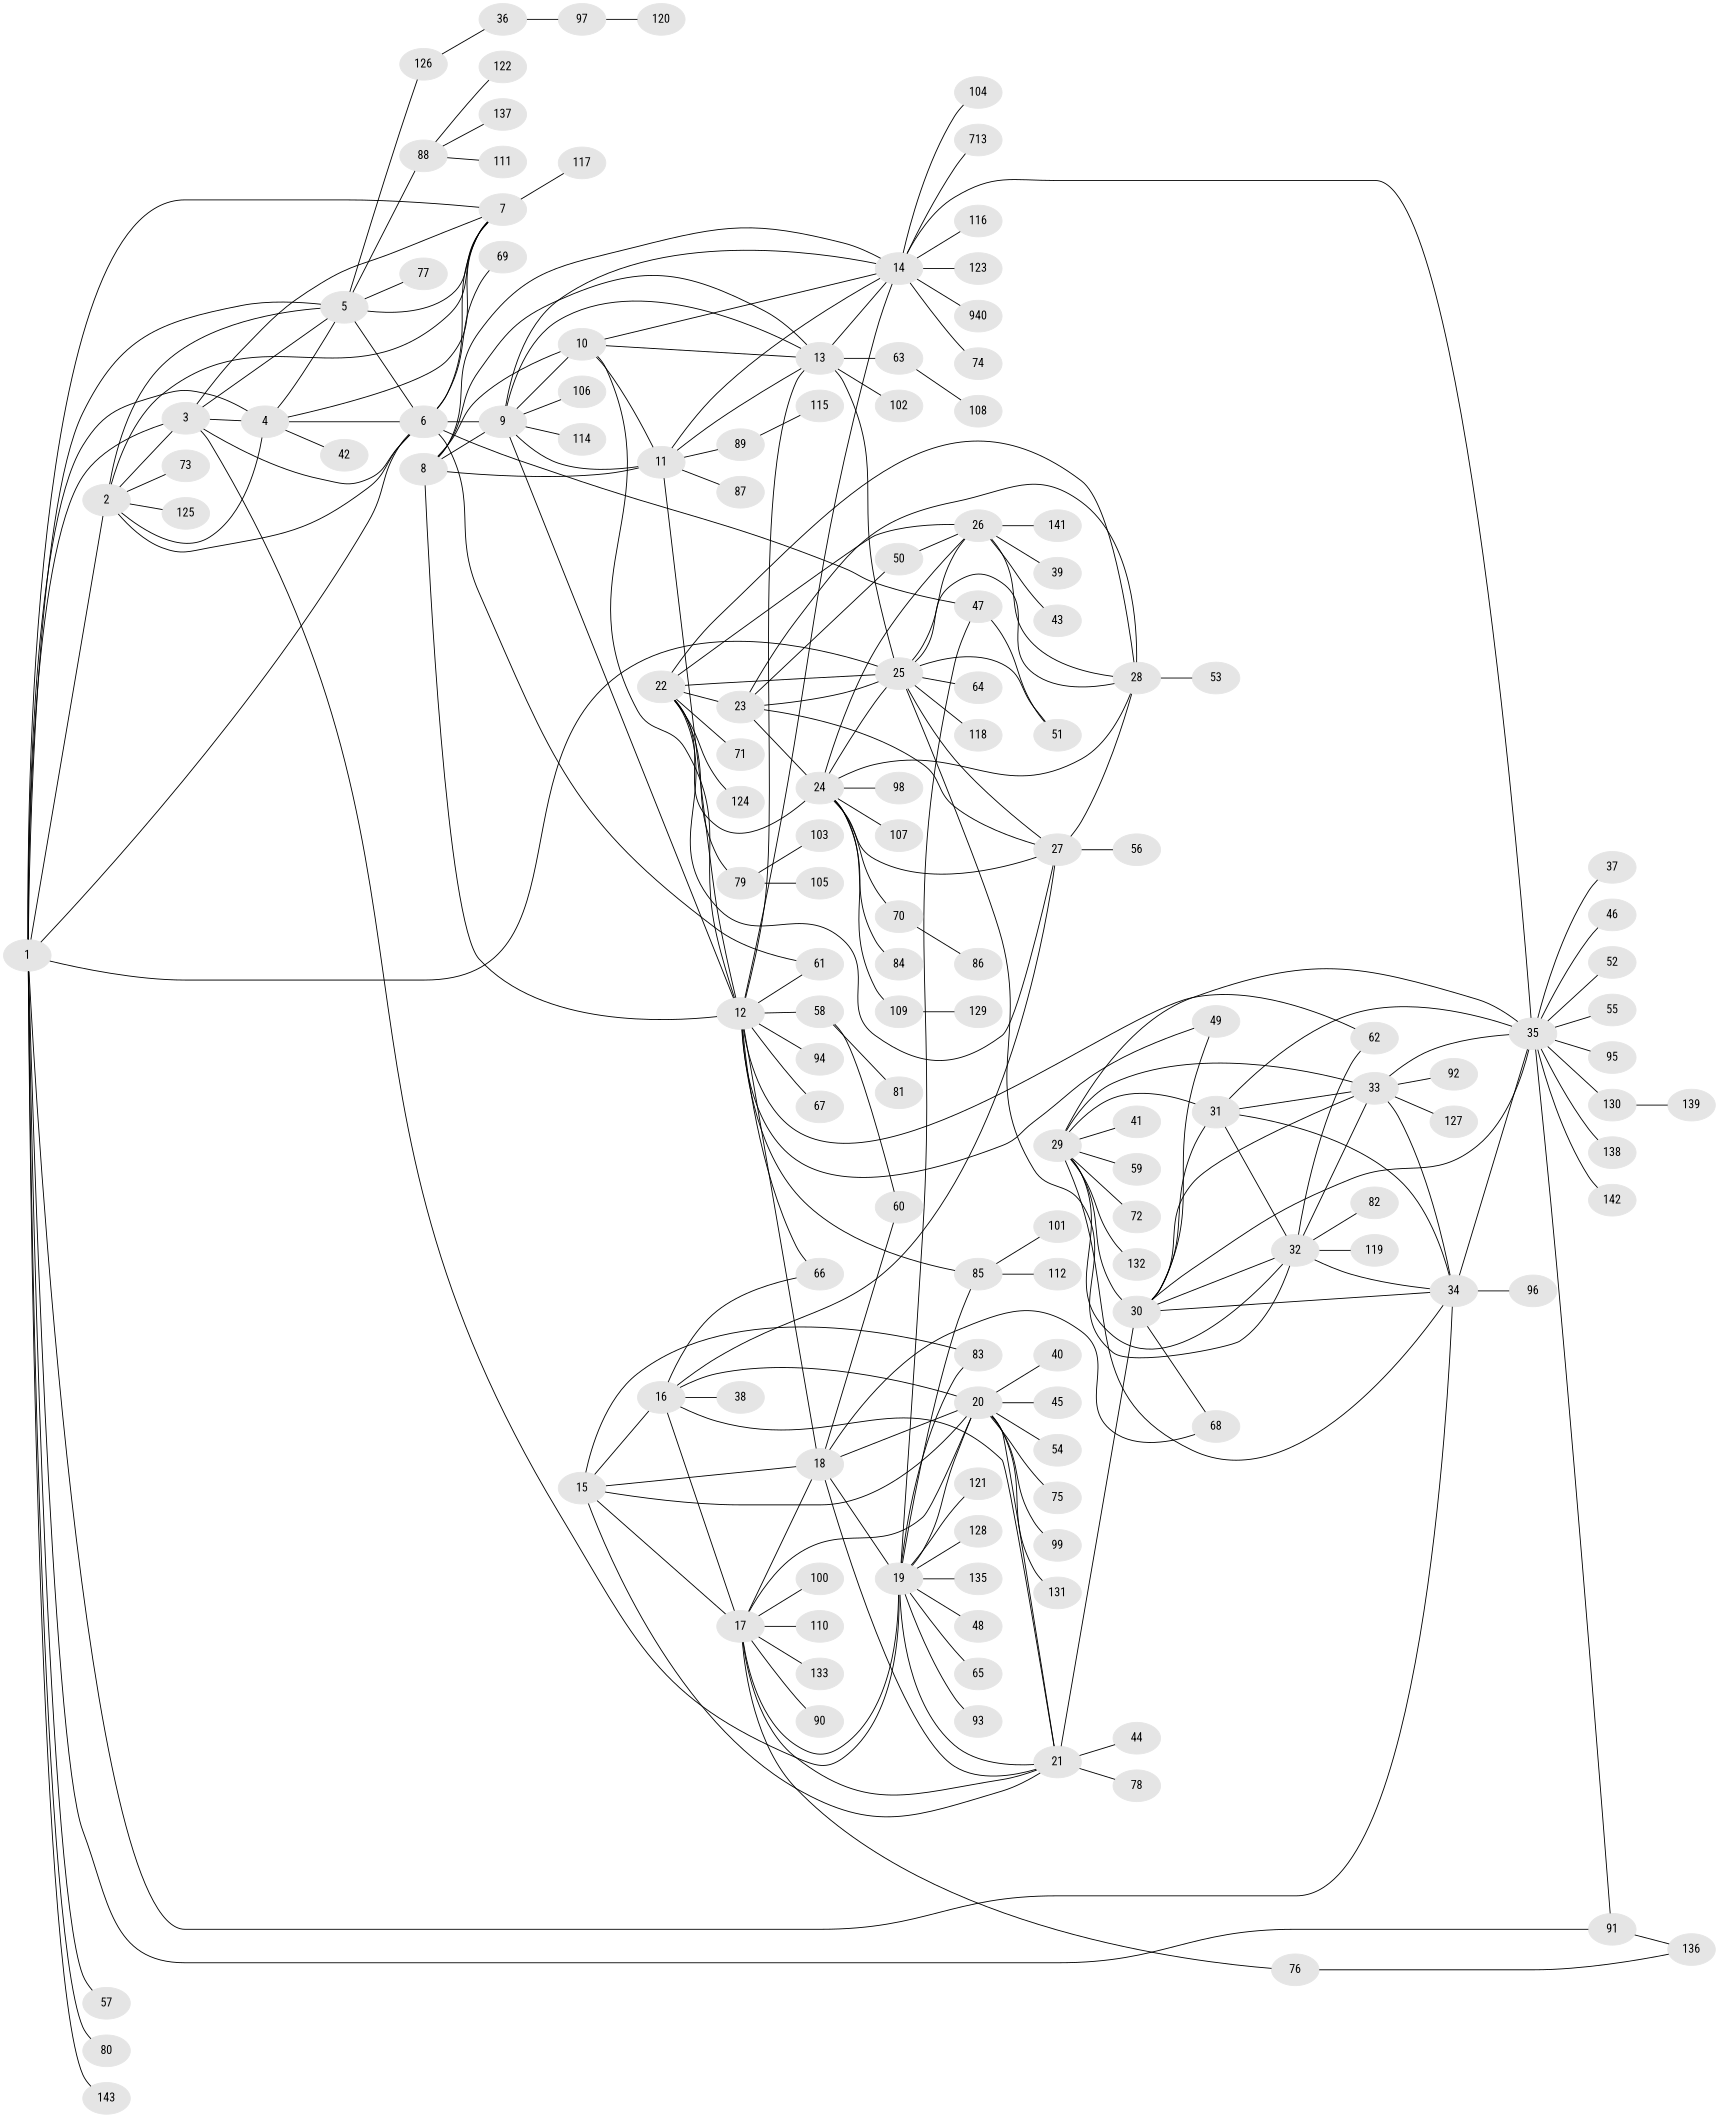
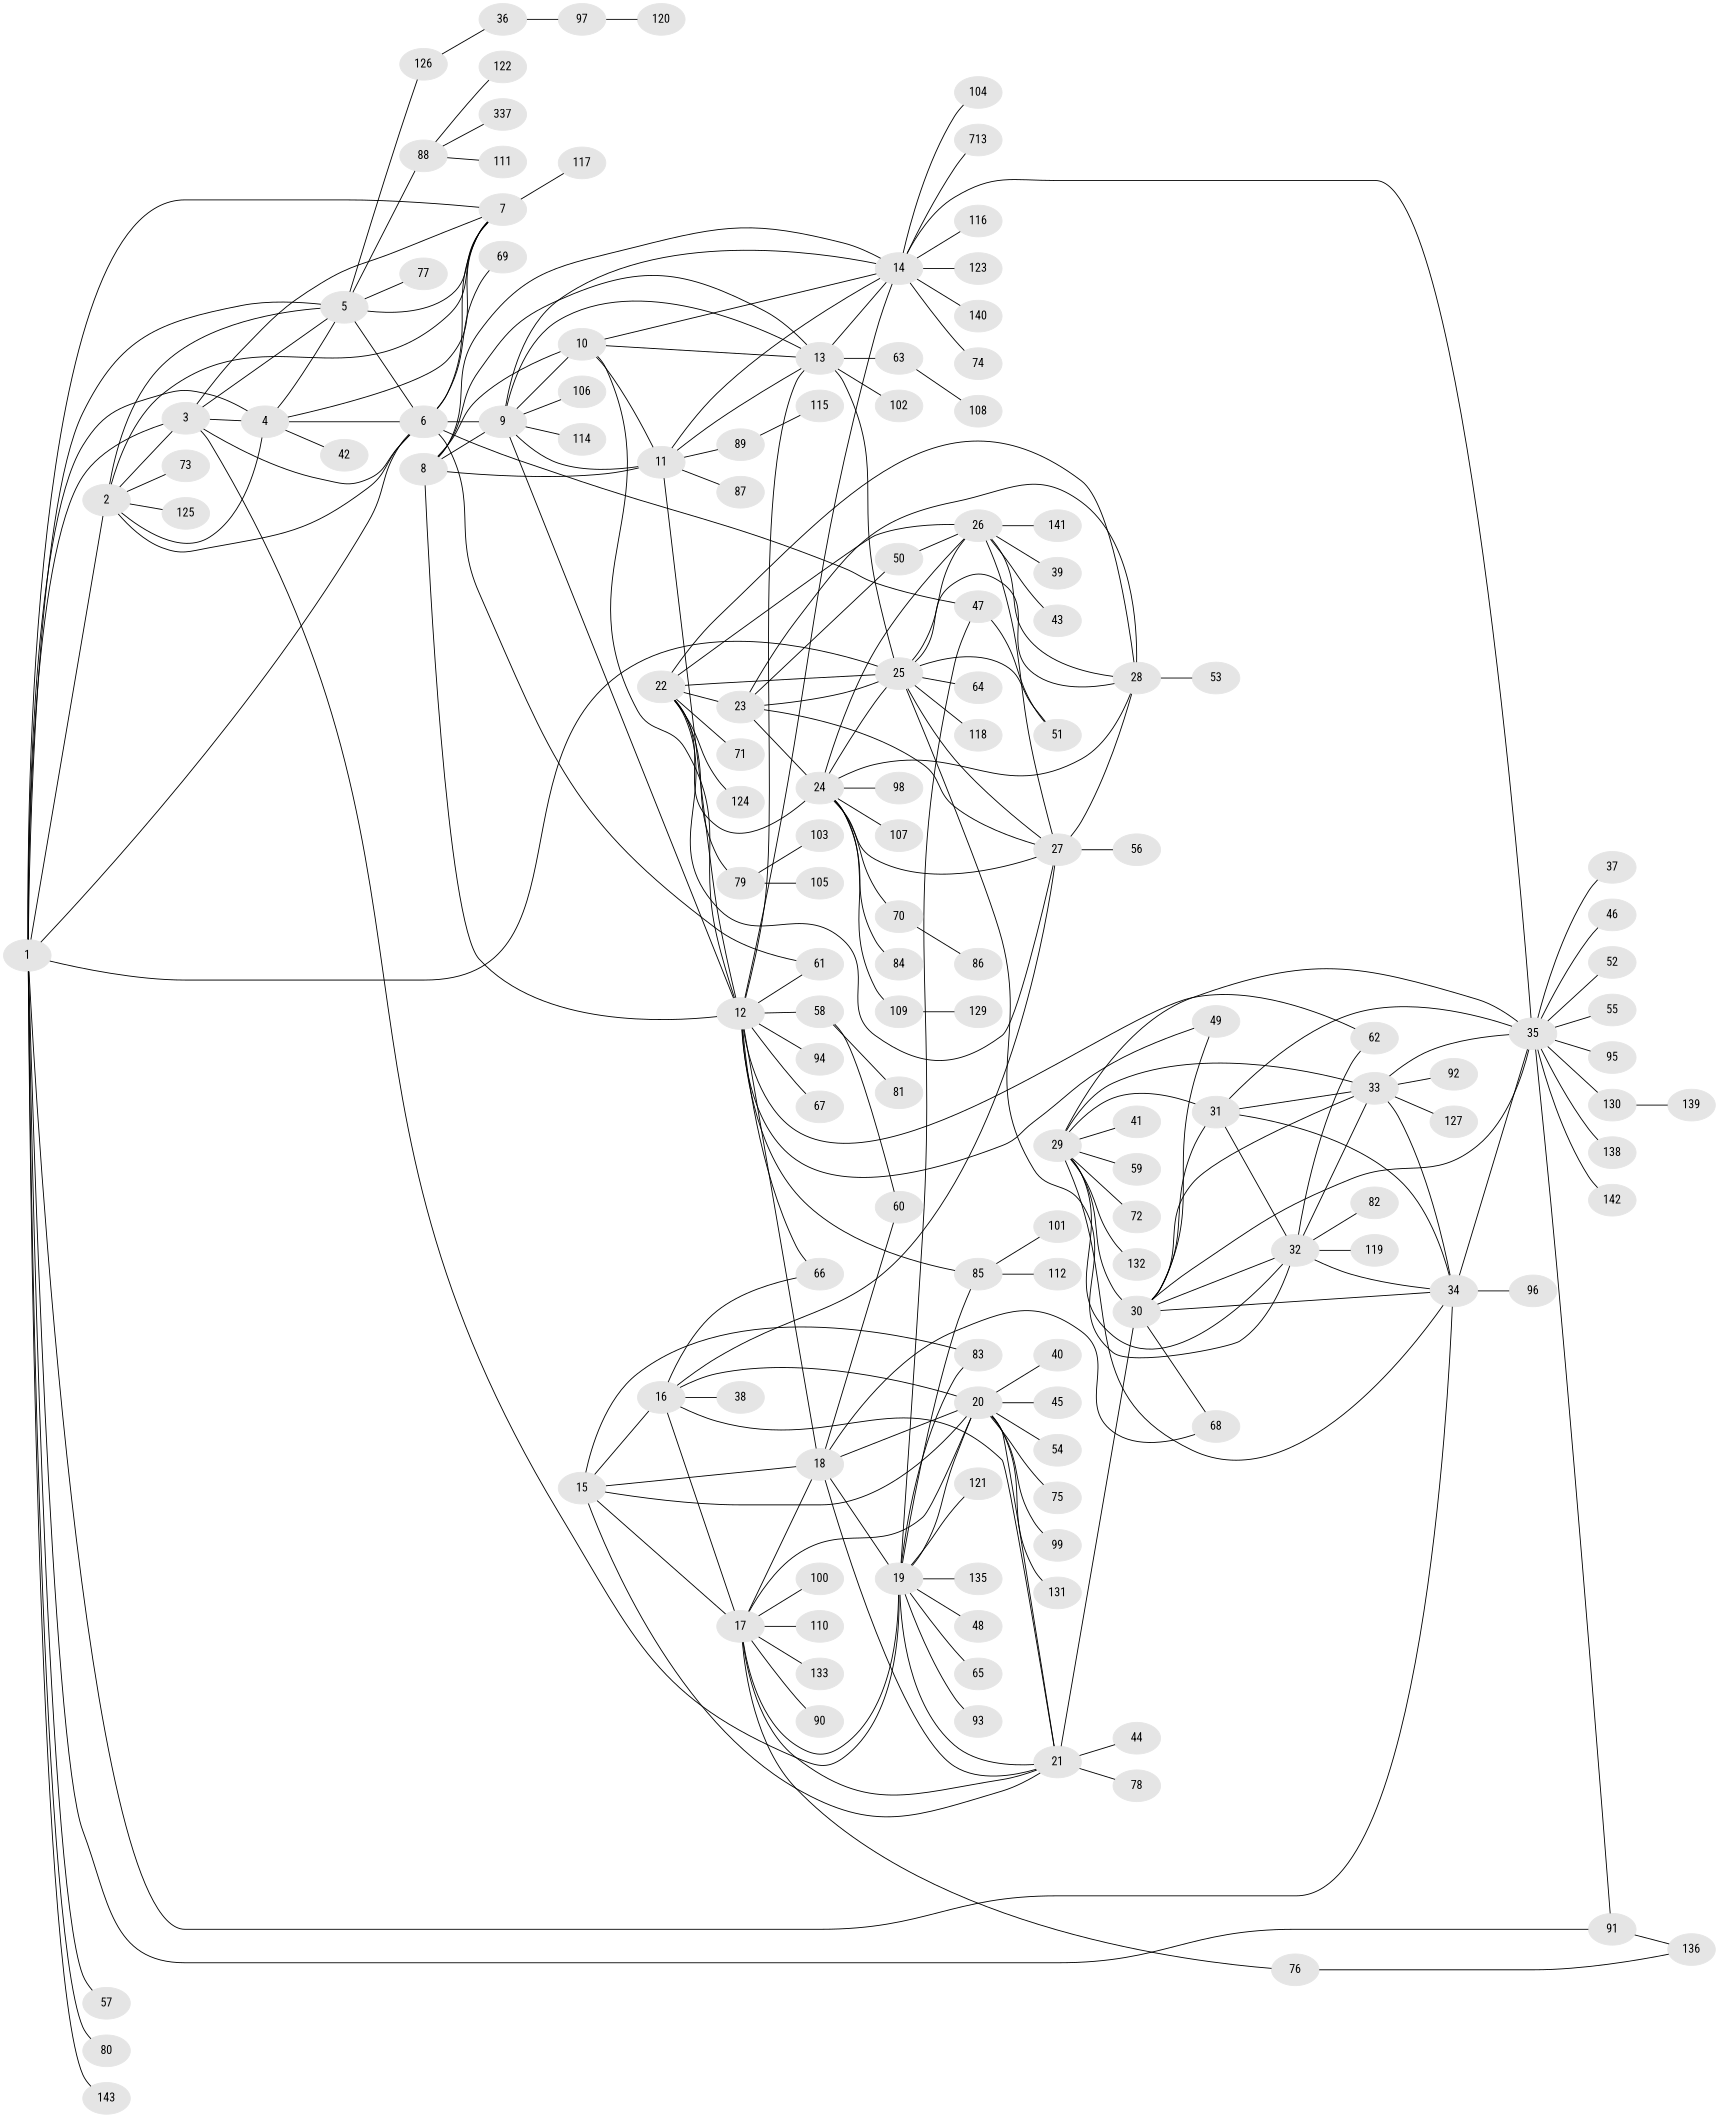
node "137": label "137" -> "337"
node "940": label "940" -> "140"
edge "26" -- "27": added
node "128": removed
